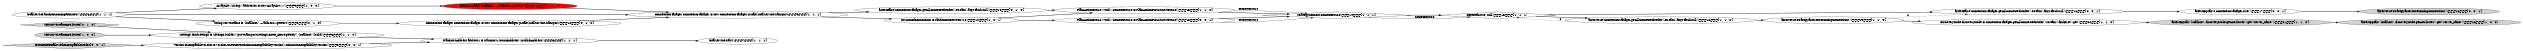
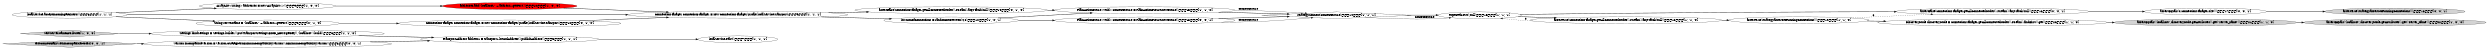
node "expectThrows(,null)@@@15@@@['1', '1', '1']": shape diamond -> ellipse
node "testServerNameAttributes['0', '1', '0']": removed
node "testServerNameAttributes['1', '0', '0']": shape ellipse -> diamond
